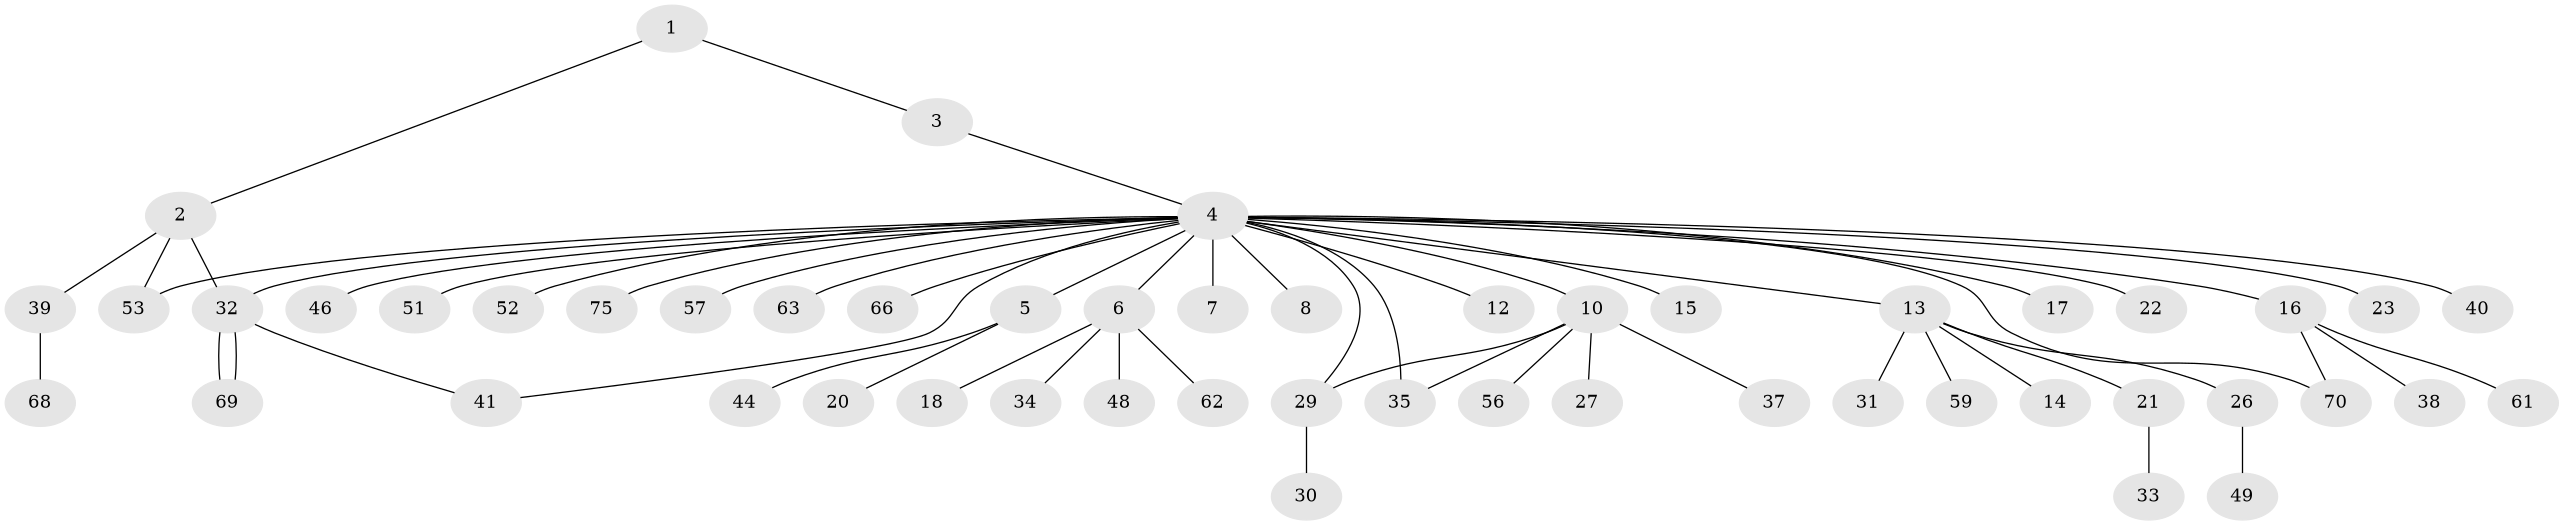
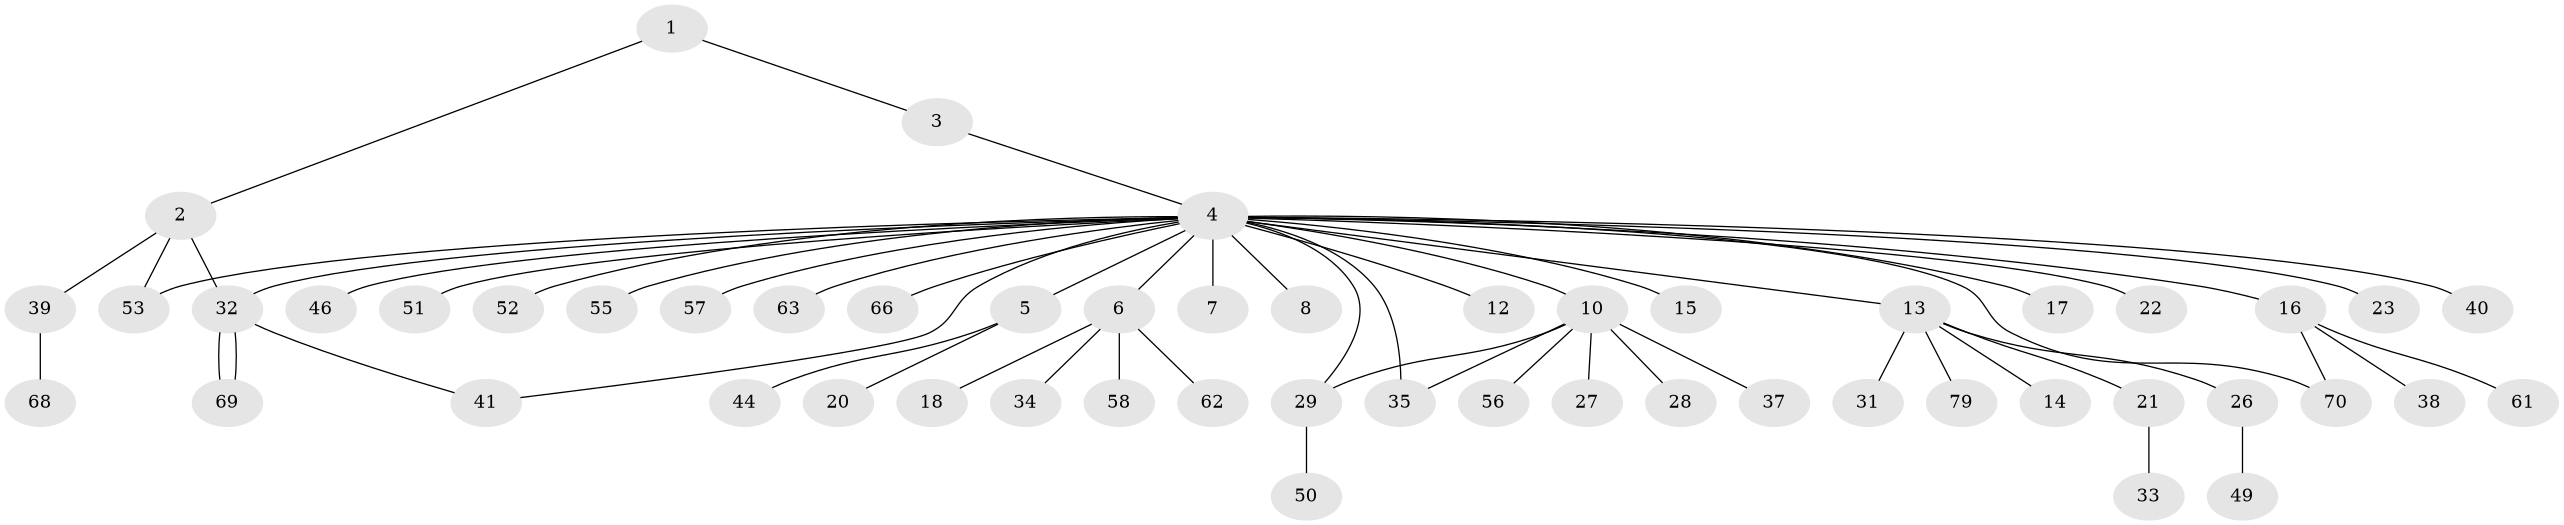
node "75": label "75" -> "55"
node "48": label "48" -> "58"
node "28": added
node "59": label "59" -> "79"
node "30": label "30" -> "50"
